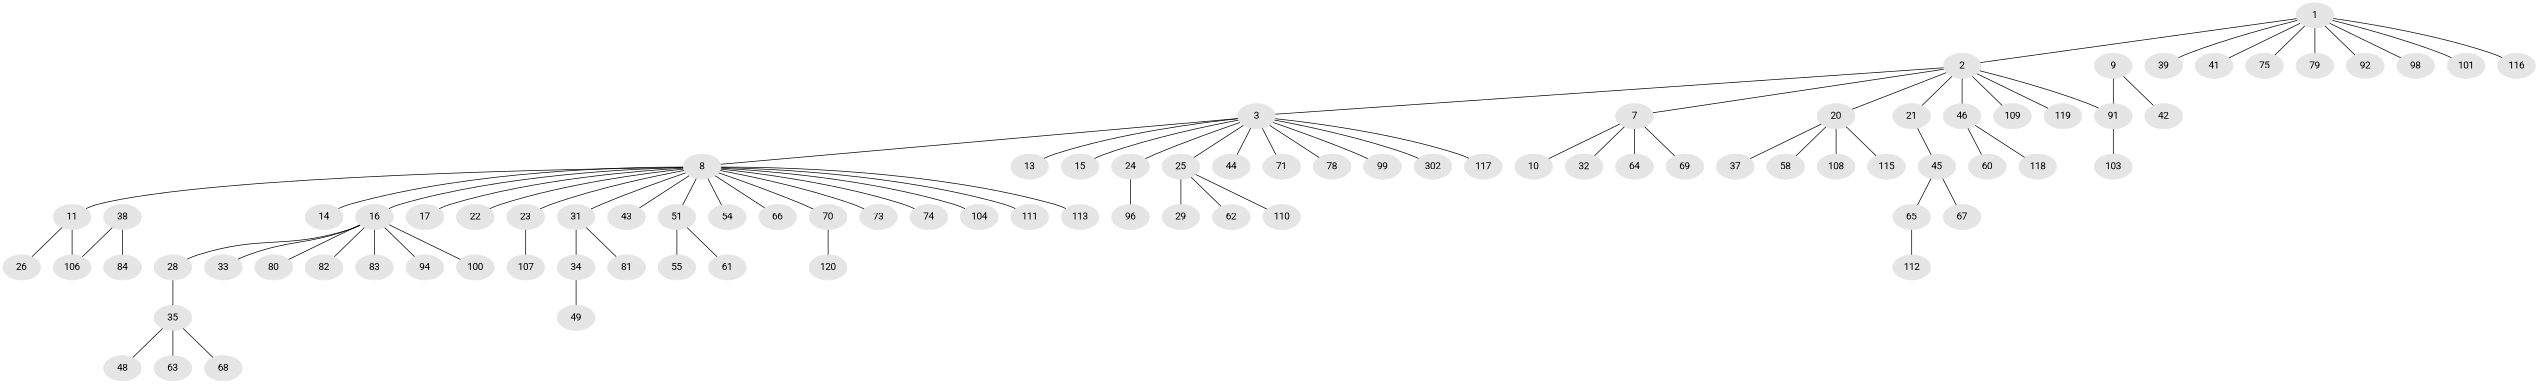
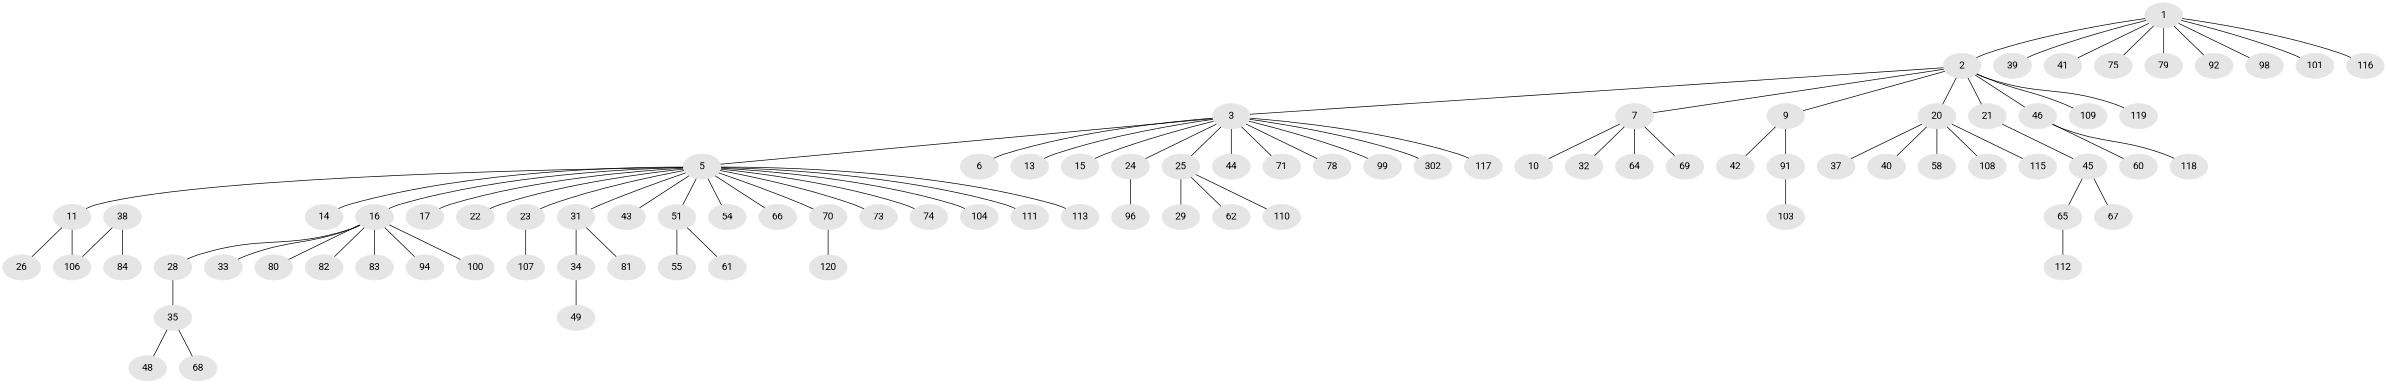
edge "2" -- "91": now "2" -- "9"
node "8": label "8" -> "5"
node "6": added
node "40": added
node "63": removed
